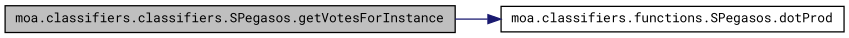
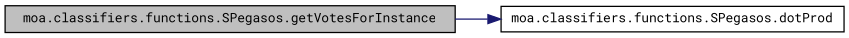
node "moa.classifiers.classifiers.SPegasos.getVotesForInstance": label "moa.classifiers.classifiers.SPegasos.getVotesForInstance" -> "moa.classifiers.functions.SPegasos.getVotesForInstance"
